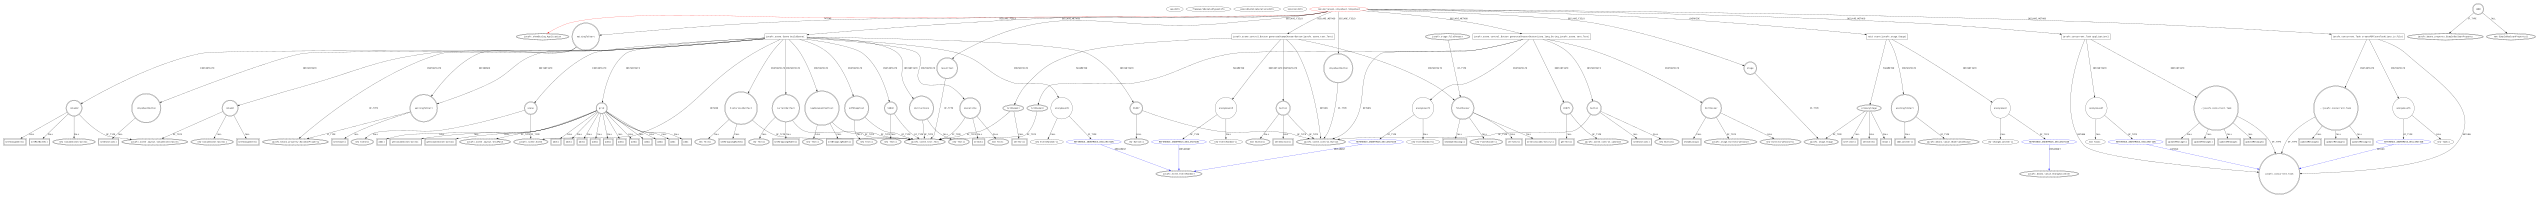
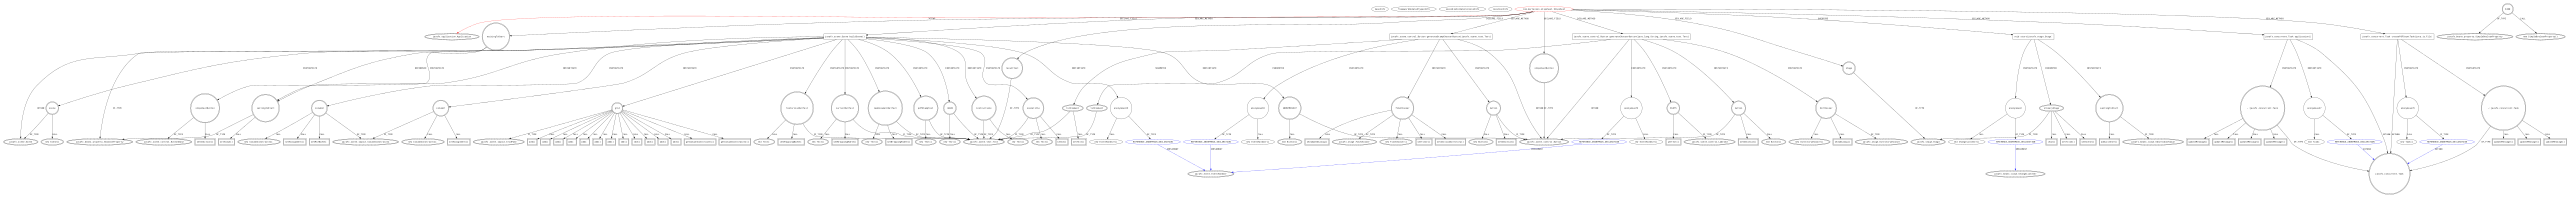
node "javafx.showDialog.Application": label "javafx.showDialog.Application" -> "javafx.application.Application"
edge "javafx.stage.FileChooser" -> "fileChooser": reversed
node "VAR37": label "VAR37" -> "ANONYMOUS37"
node "javafx.scene.control.ButtonBase": added
